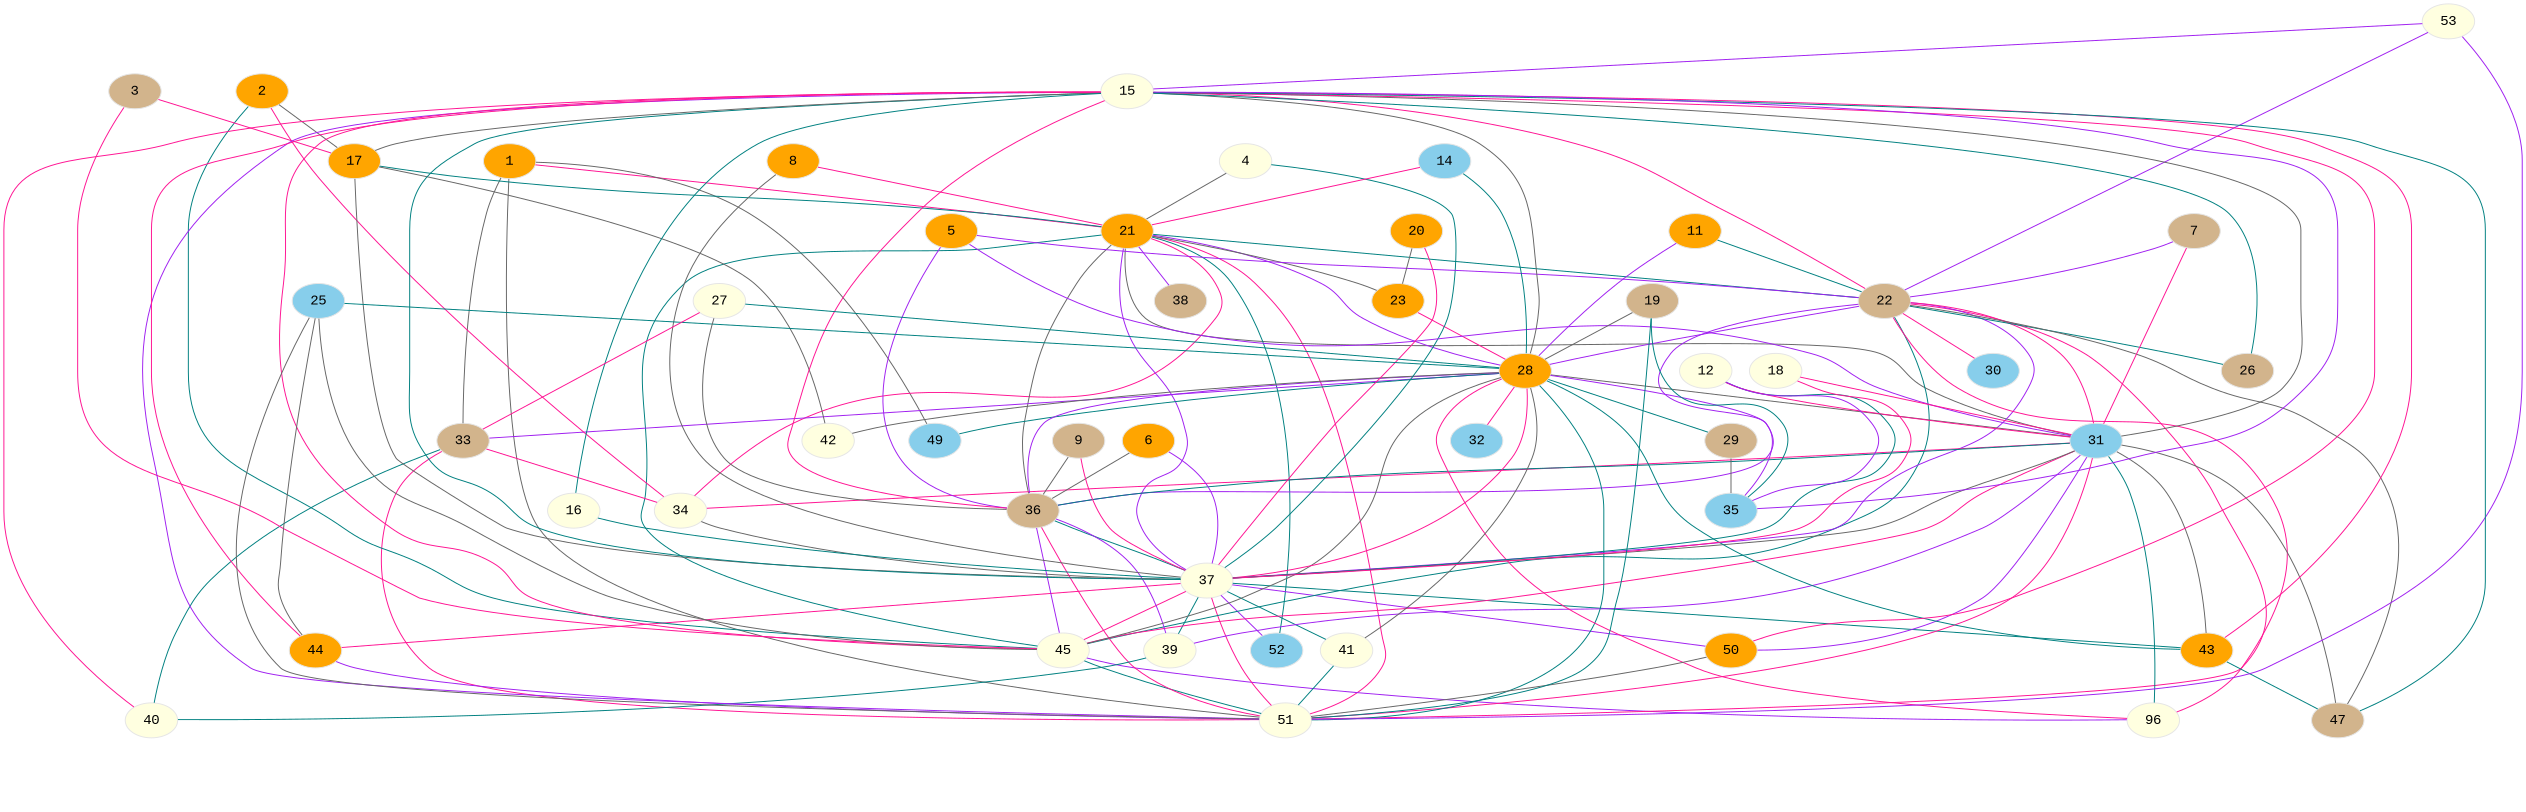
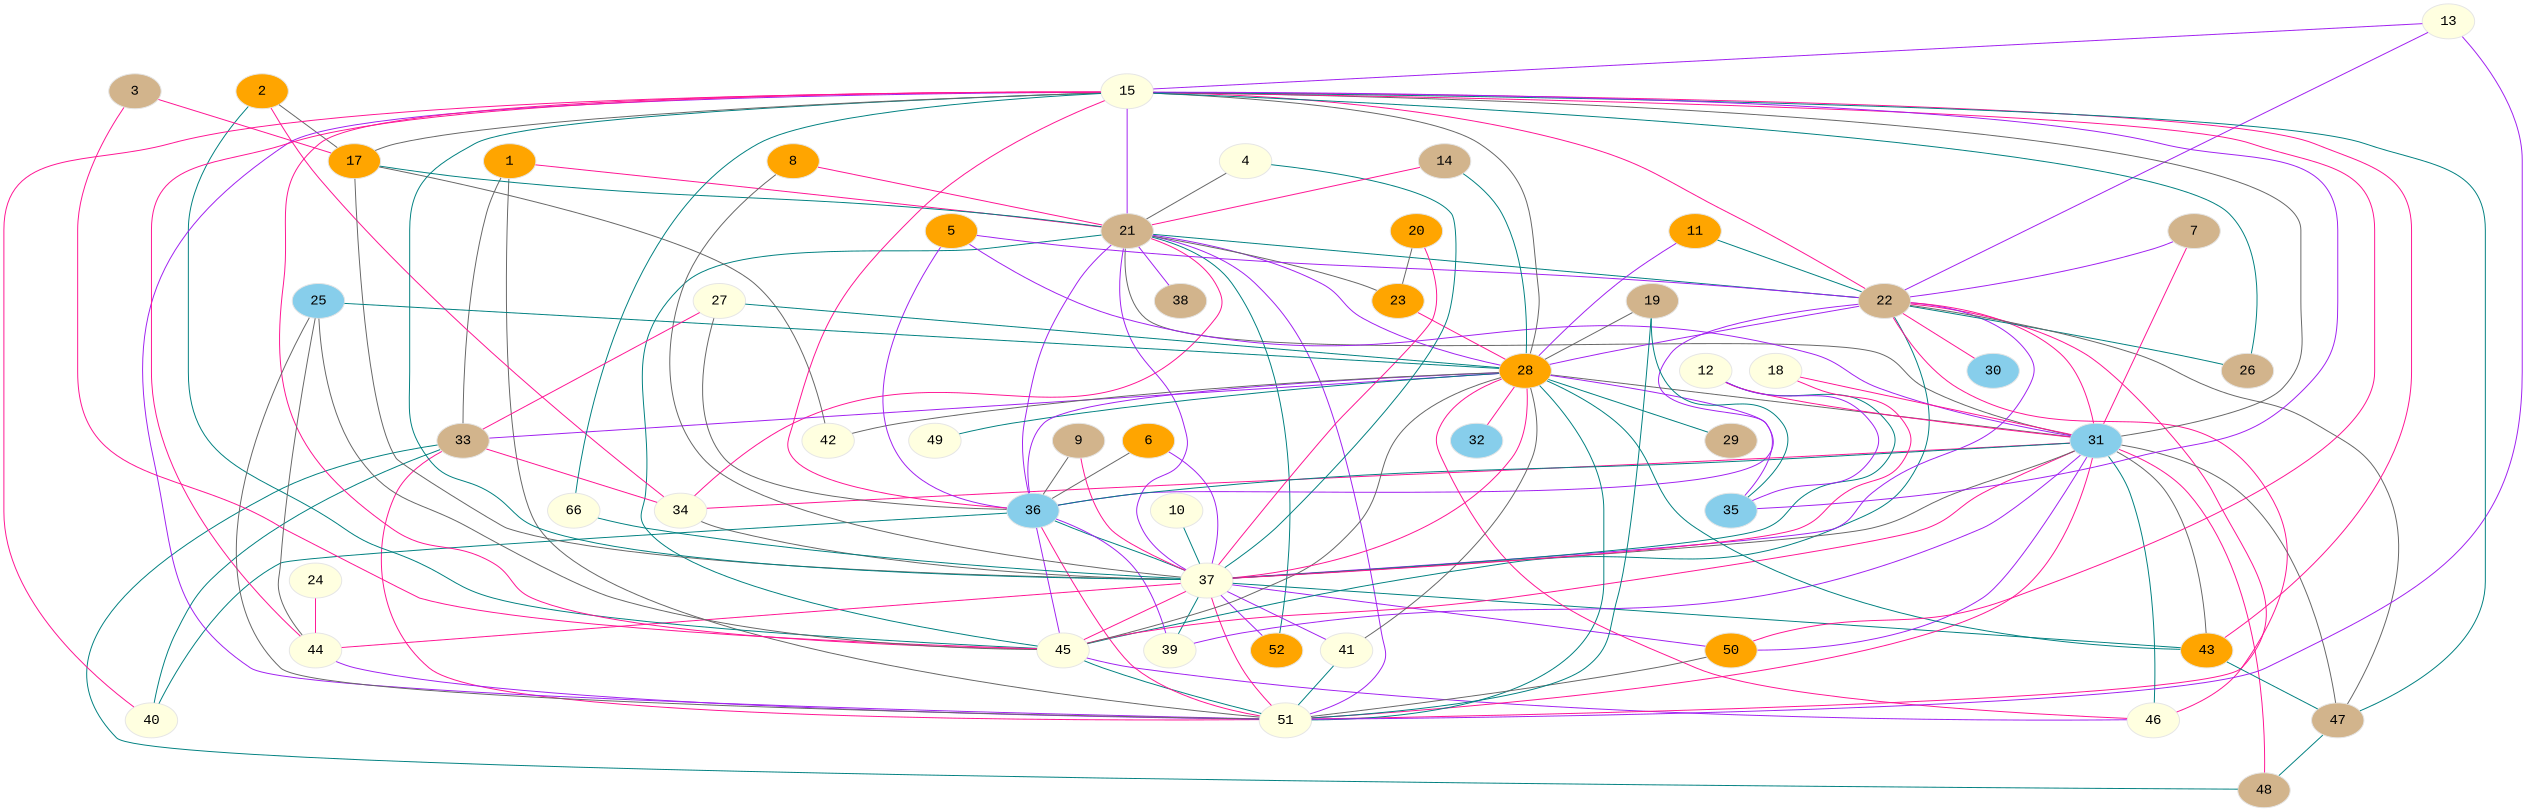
node "53": label "53" -> "13"
edge "15" -- "21": added
node "14": fillcolor skyblue -> tan
edge "1" -- "49": removed
node "21": fillcolor orange -> tan
edge "21" -- "36": color gray40 -> purple
edge "21" -- "51": color deeppink -> purple
node "49": fillcolor skyblue -> lightyellow
edge "29" -- "35": removed
node "16": label "16" -> "66"
node "36": fillcolor tan -> skyblue
node "10": added
node "24": added
edge "37" -- "41": color teal -> purple
node "44": fillcolor orange -> lightyellow
node "52": fillcolor skyblue -> orange
edge "39" -- "40": now "36" -- "40"
node "96": label "96" -> "46"
node "48": added
